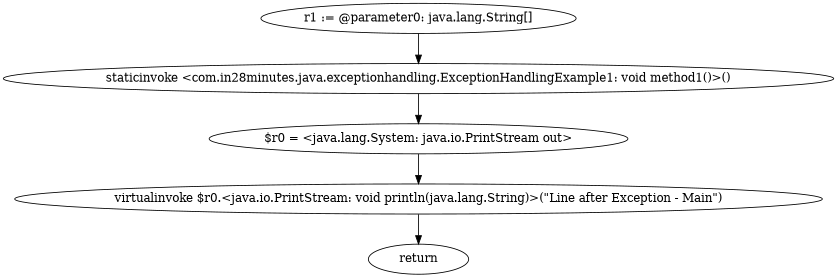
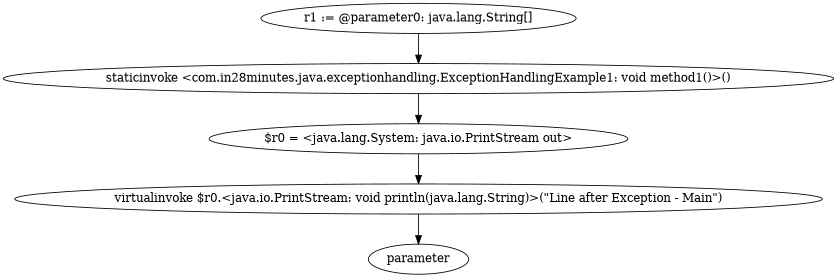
node "return": label "return" -> "parameter"
